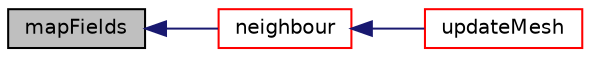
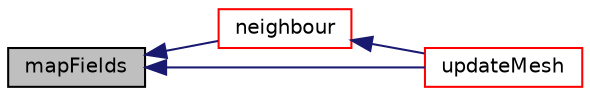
edge "updateMesh" -> "mapFields": added
